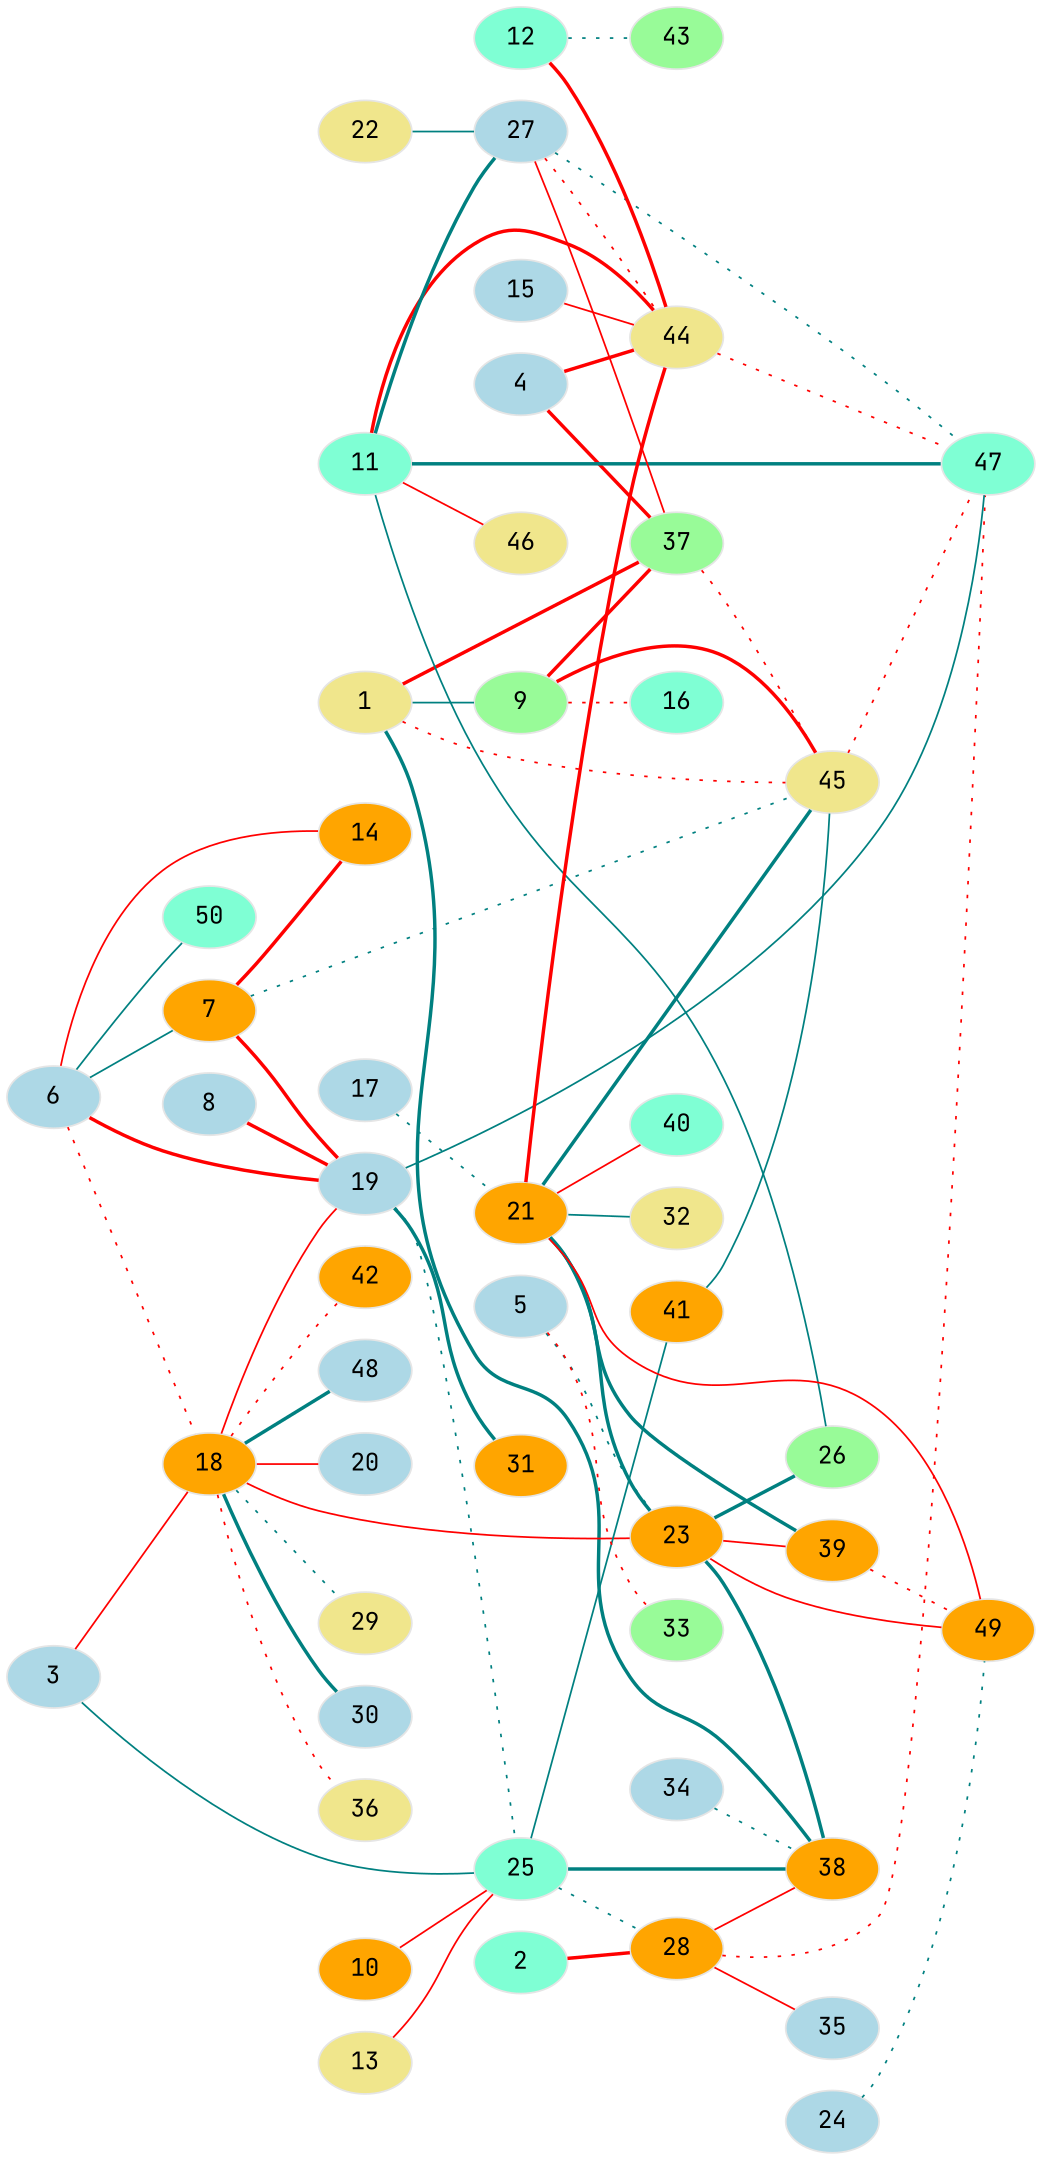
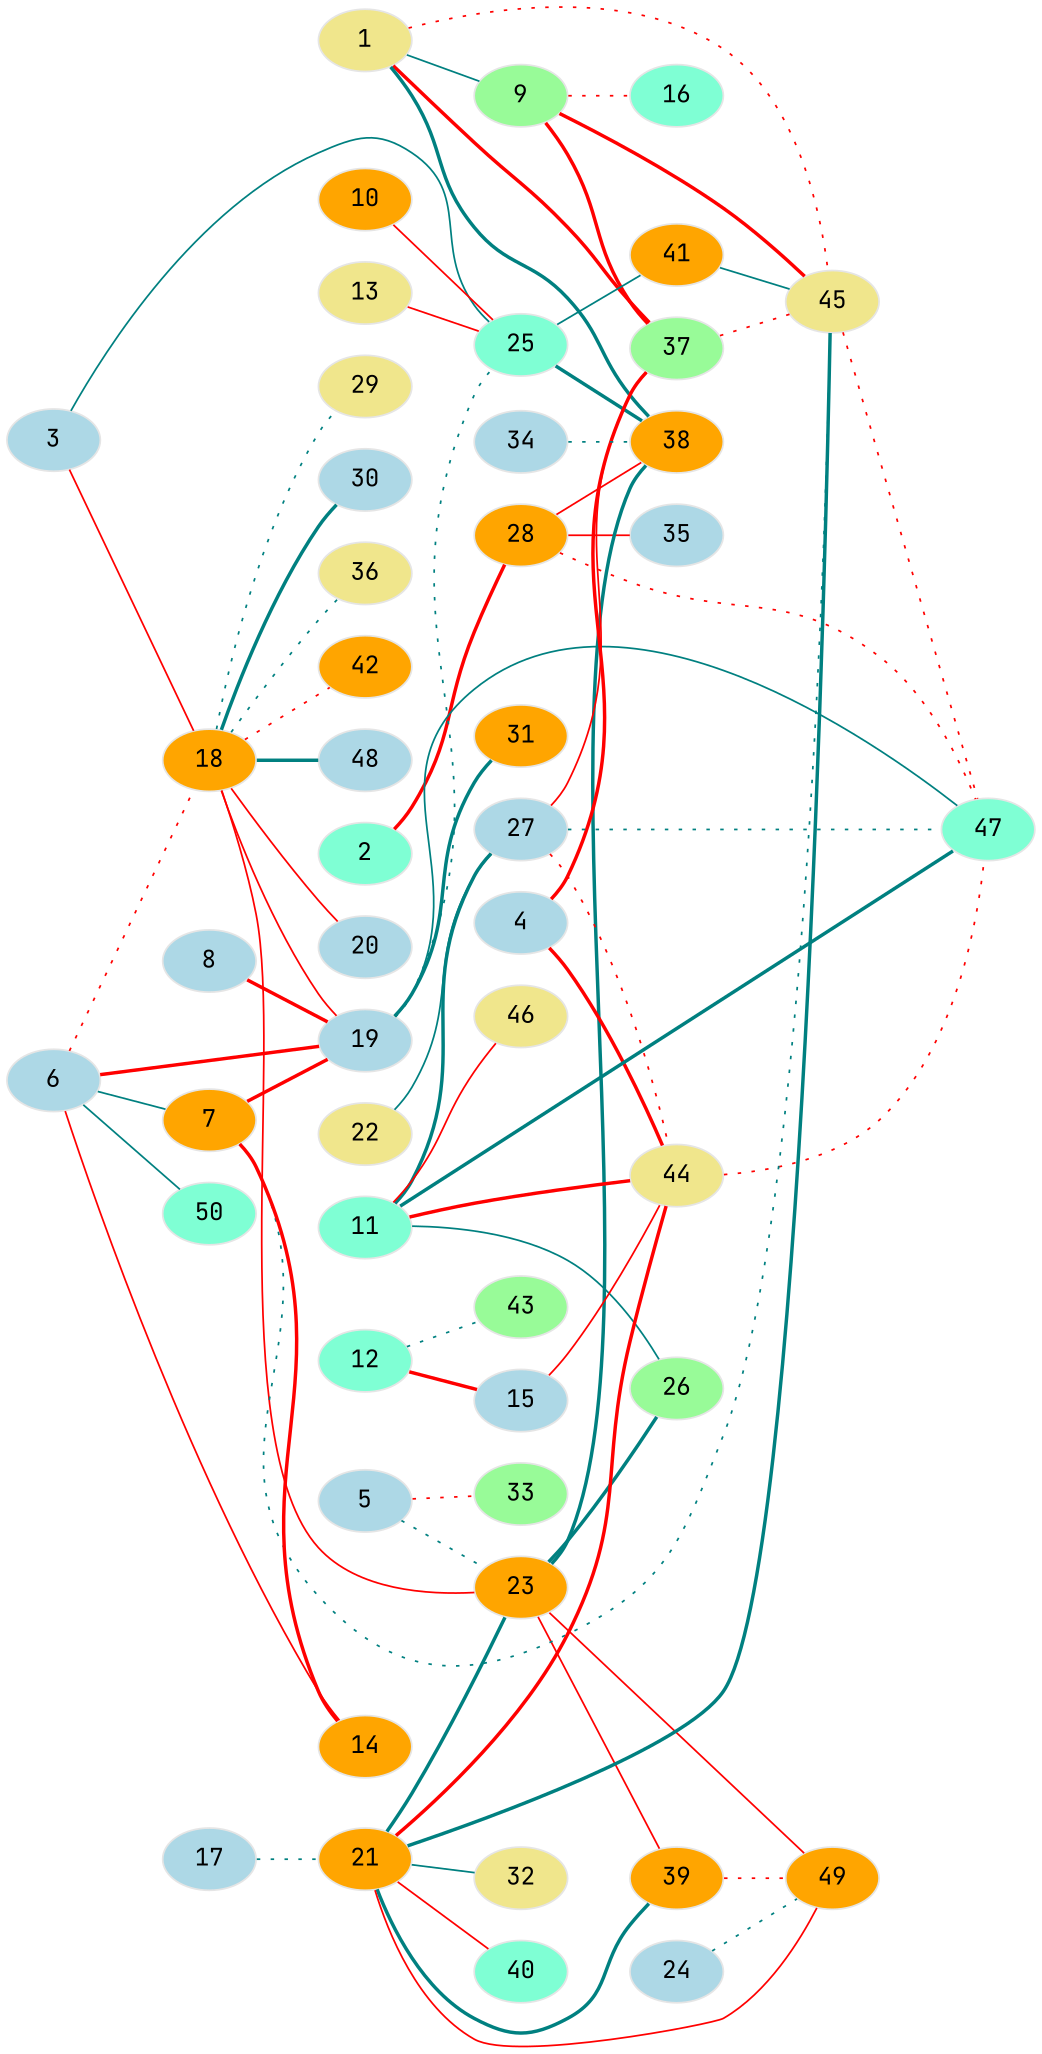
edge "12" -- "44": now "12" -- "15"
edge "18" -- "36": color red -> teal
edge "25" -- "28": removed
